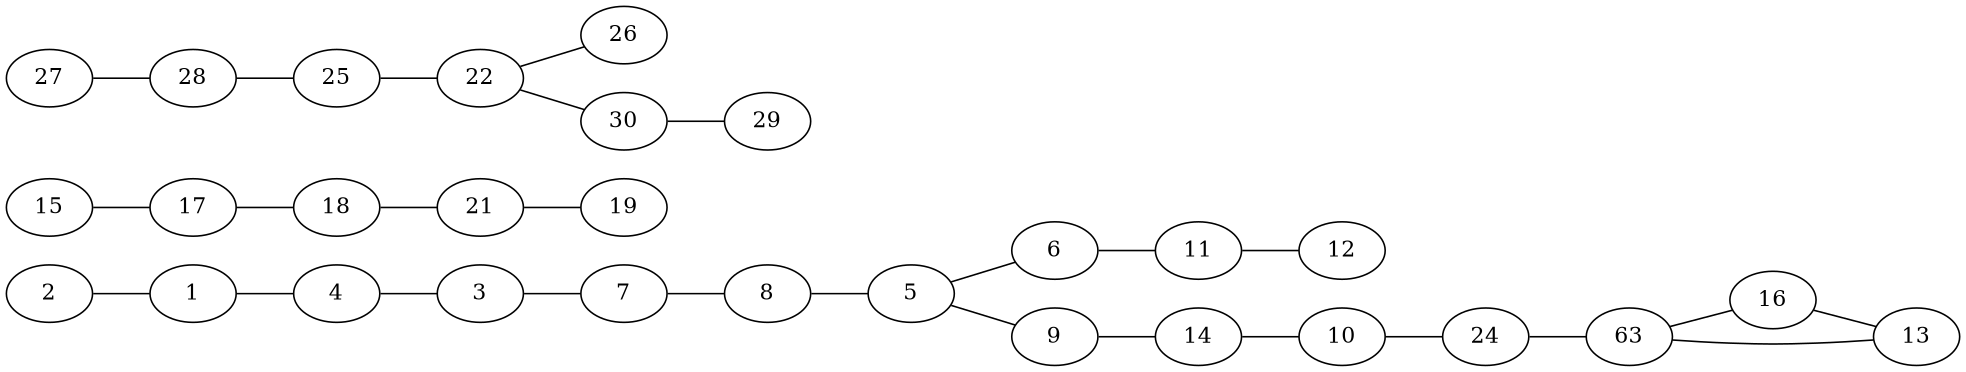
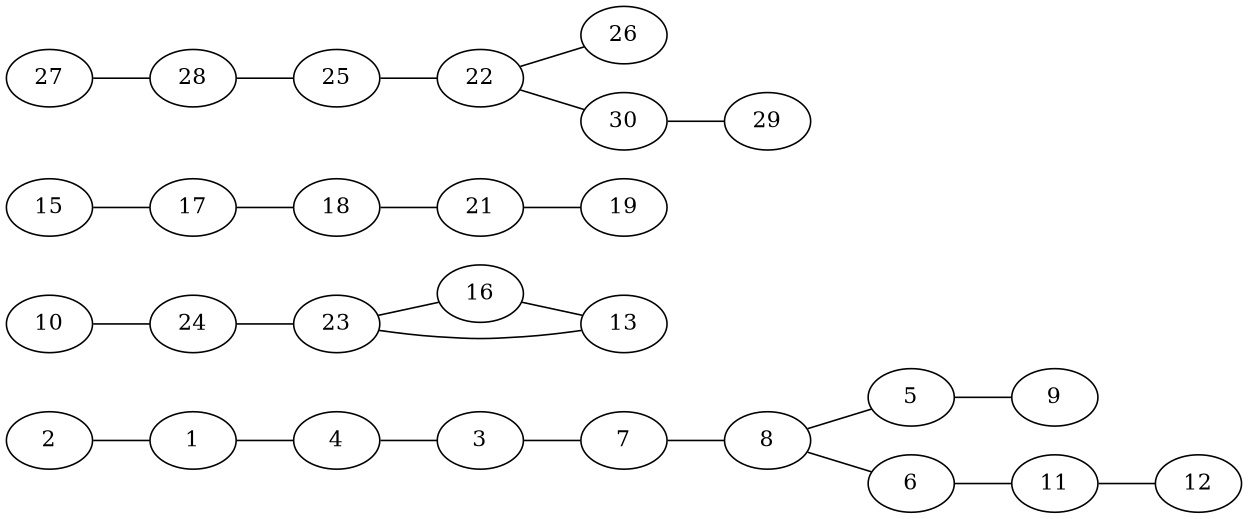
edge "6" -- "5": now "6" -- "8"
node "14": removed
node "63": label "63" -> "23"
